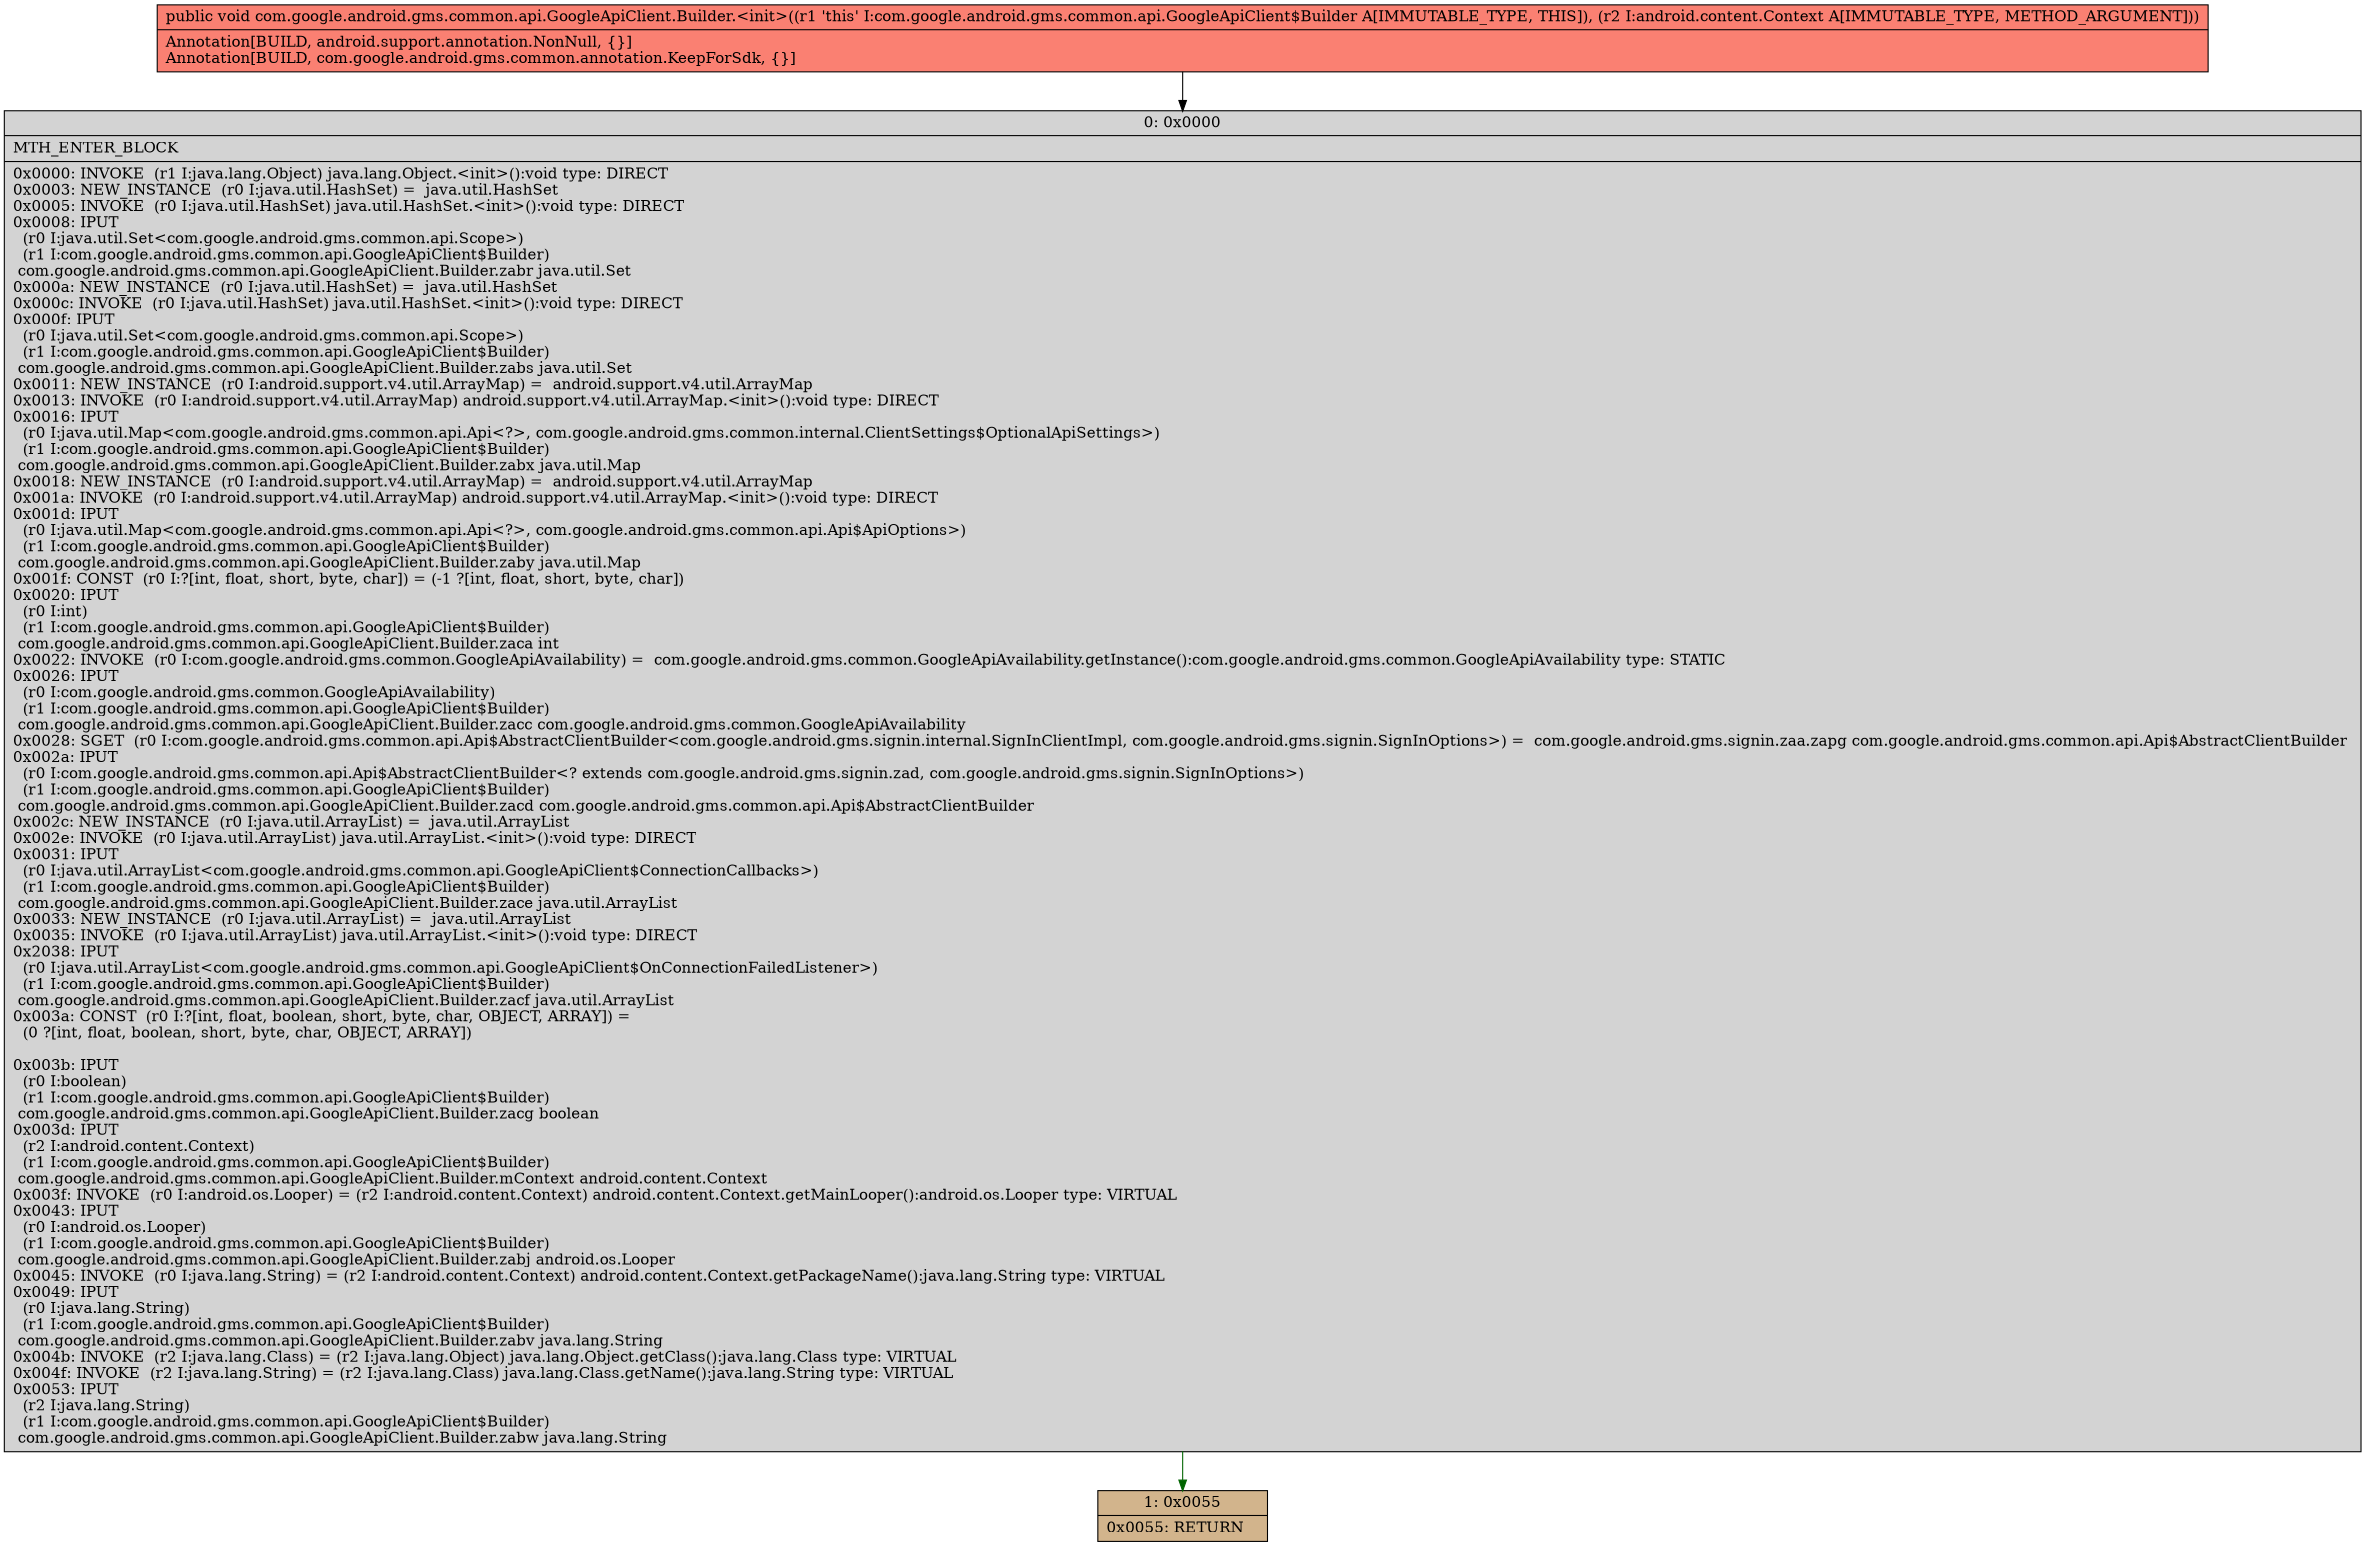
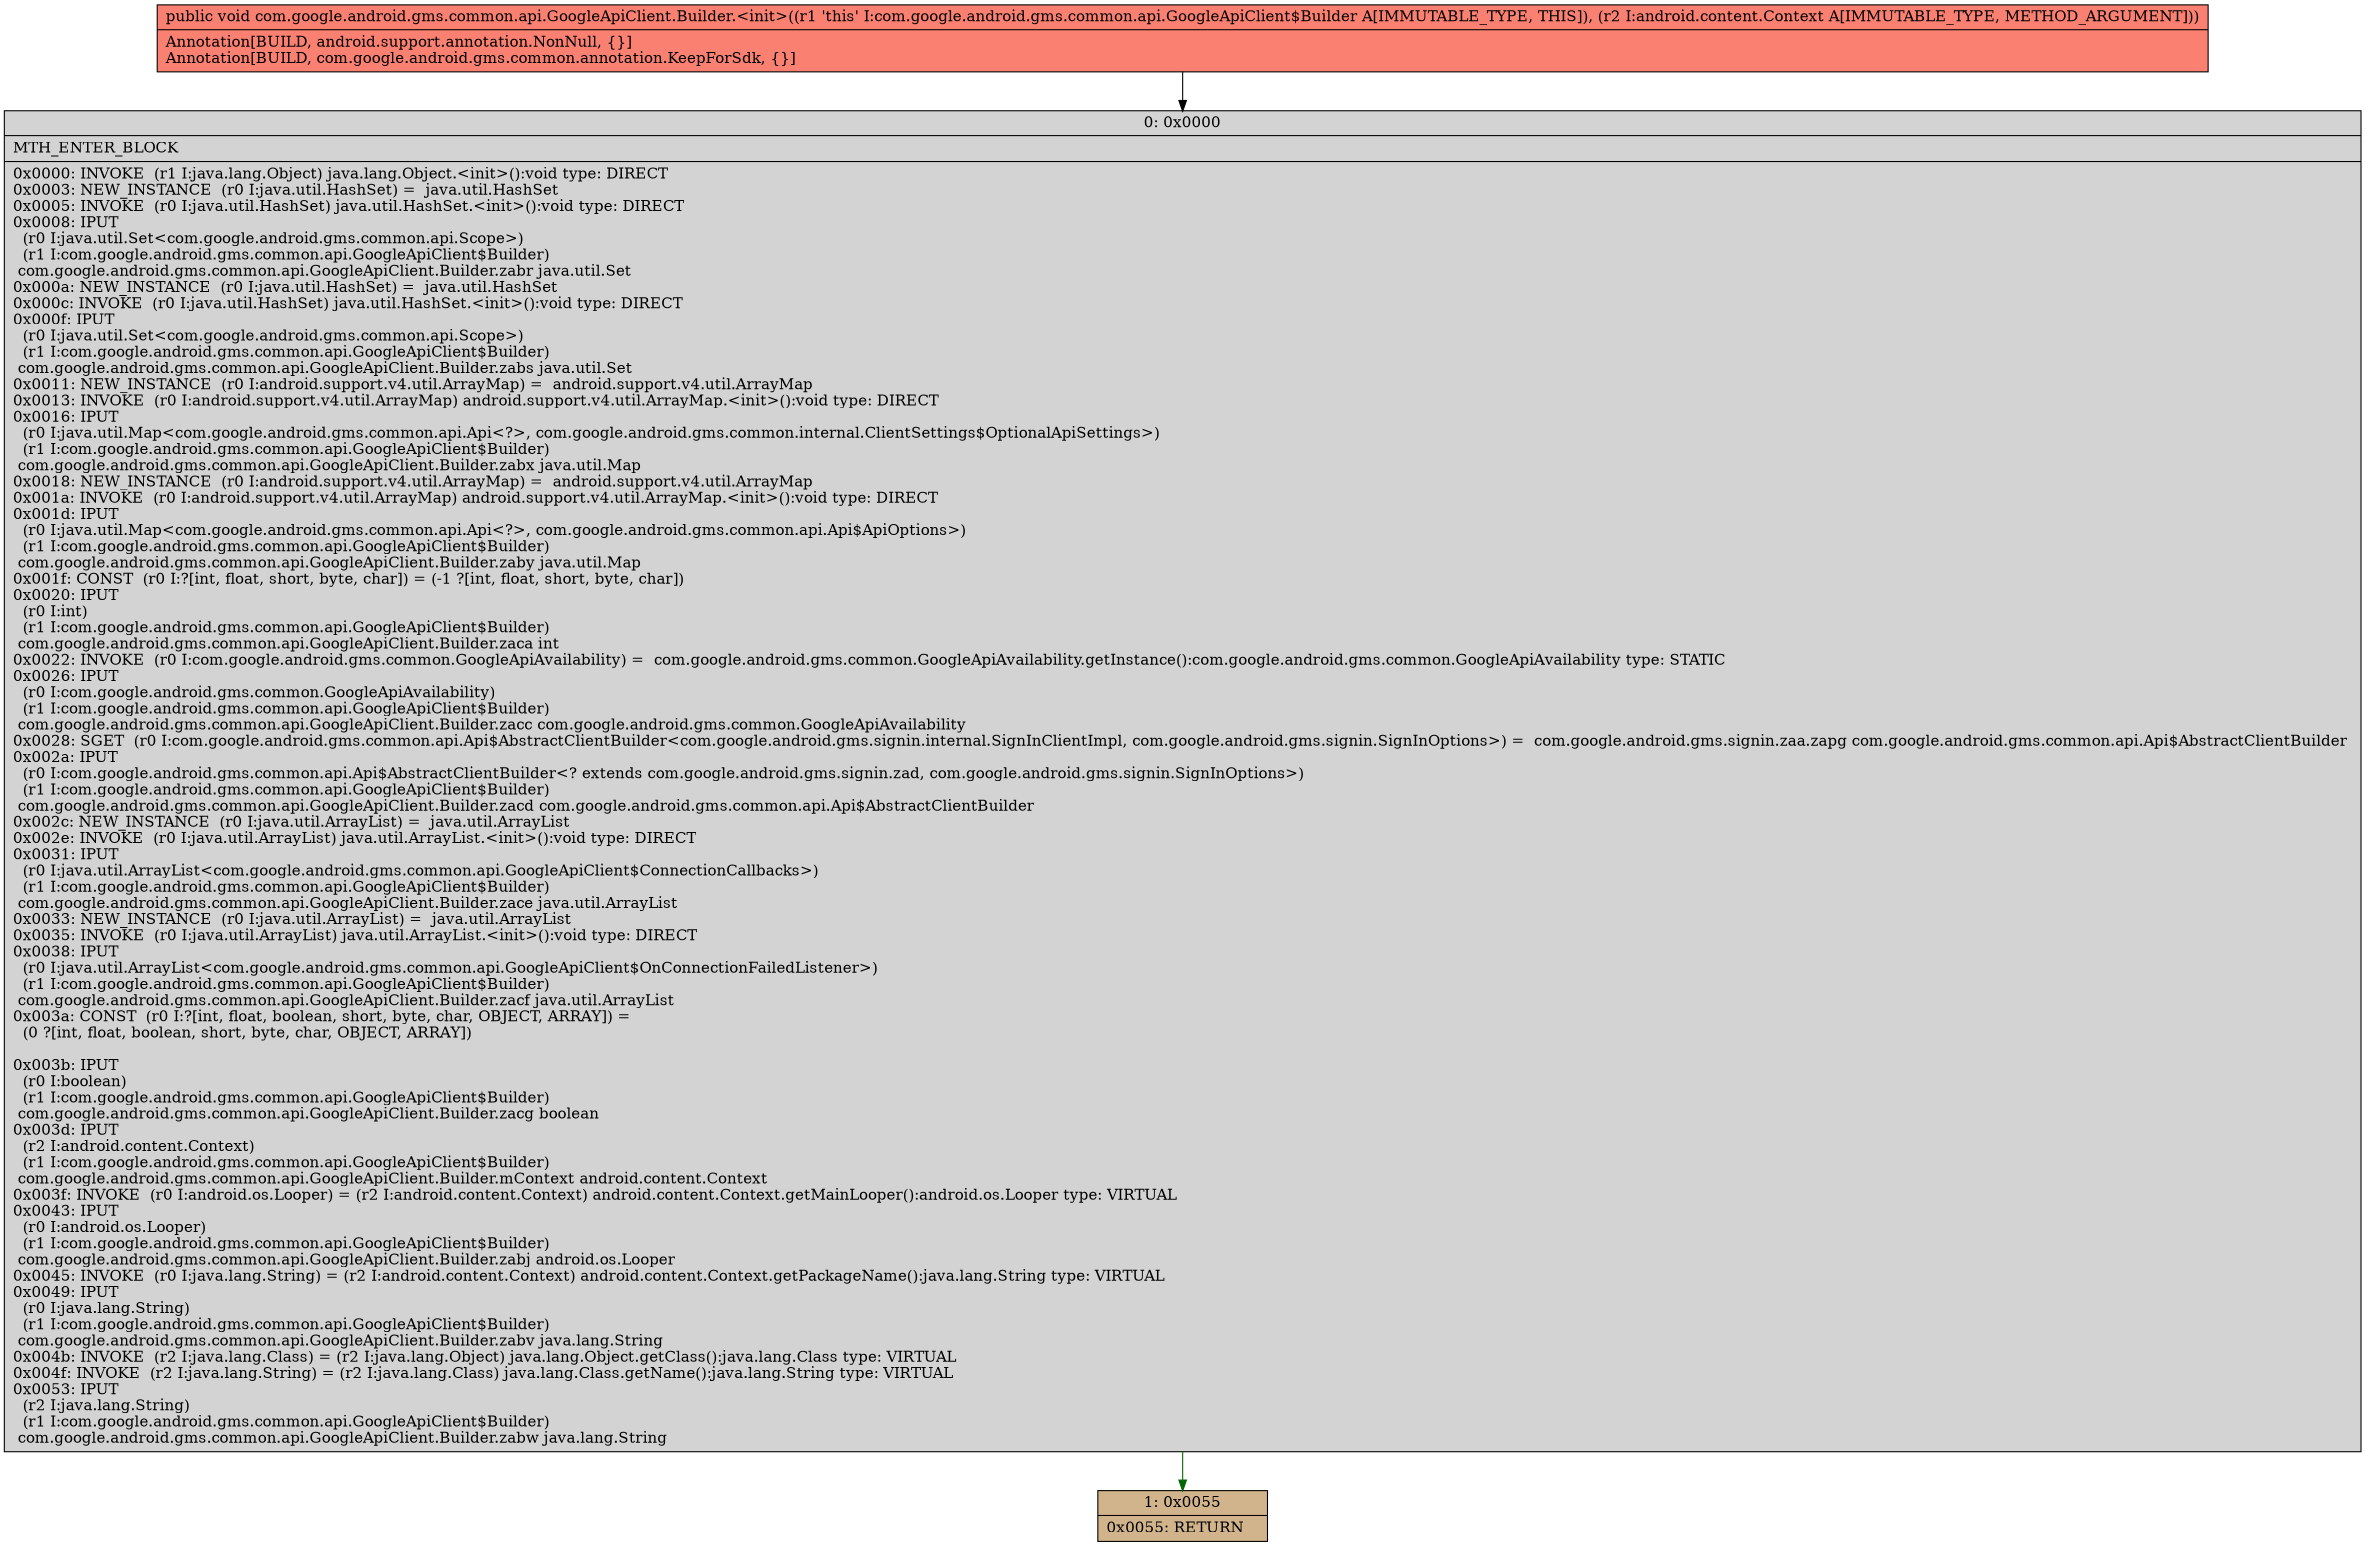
node "0: 0x0000": text "0x2038: IPUT" -> "0x0038: IPUT"
